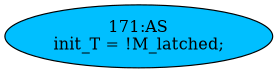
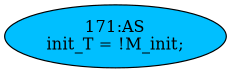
node "171:AS init_T = !M_latched;": label "171:AS init_T = !M_latched;" -> "171:AS init_T = !M_init;"
